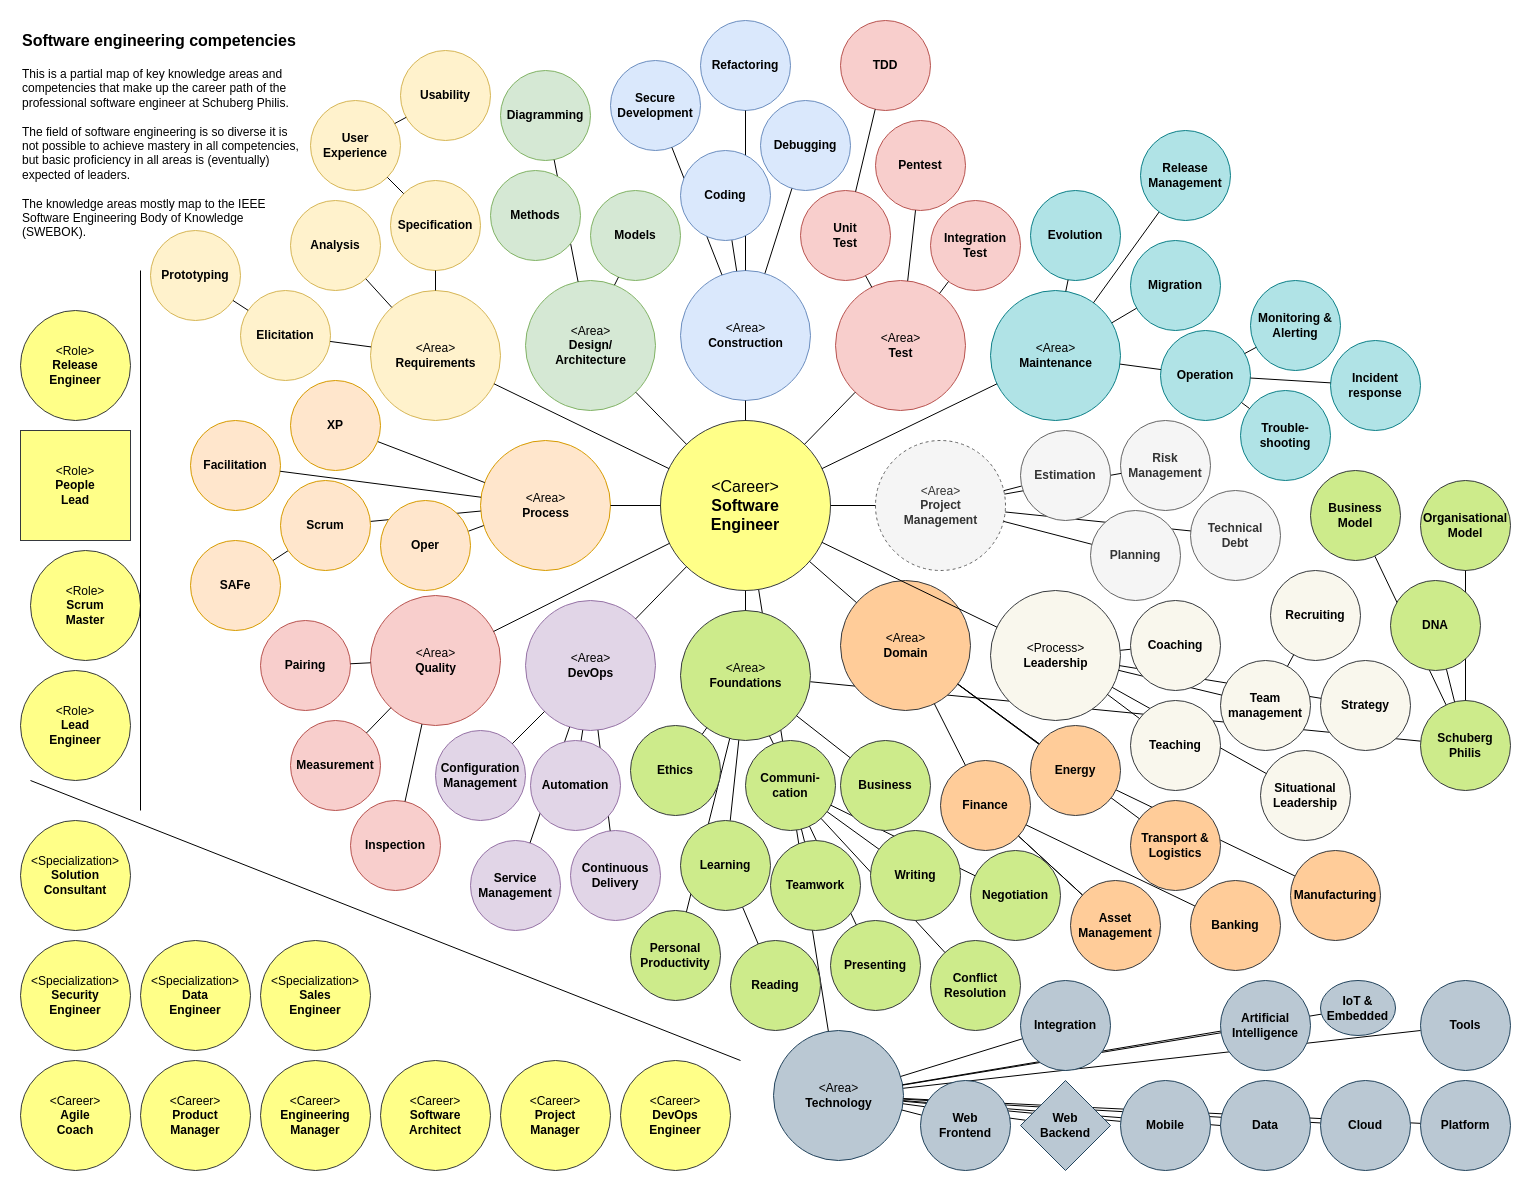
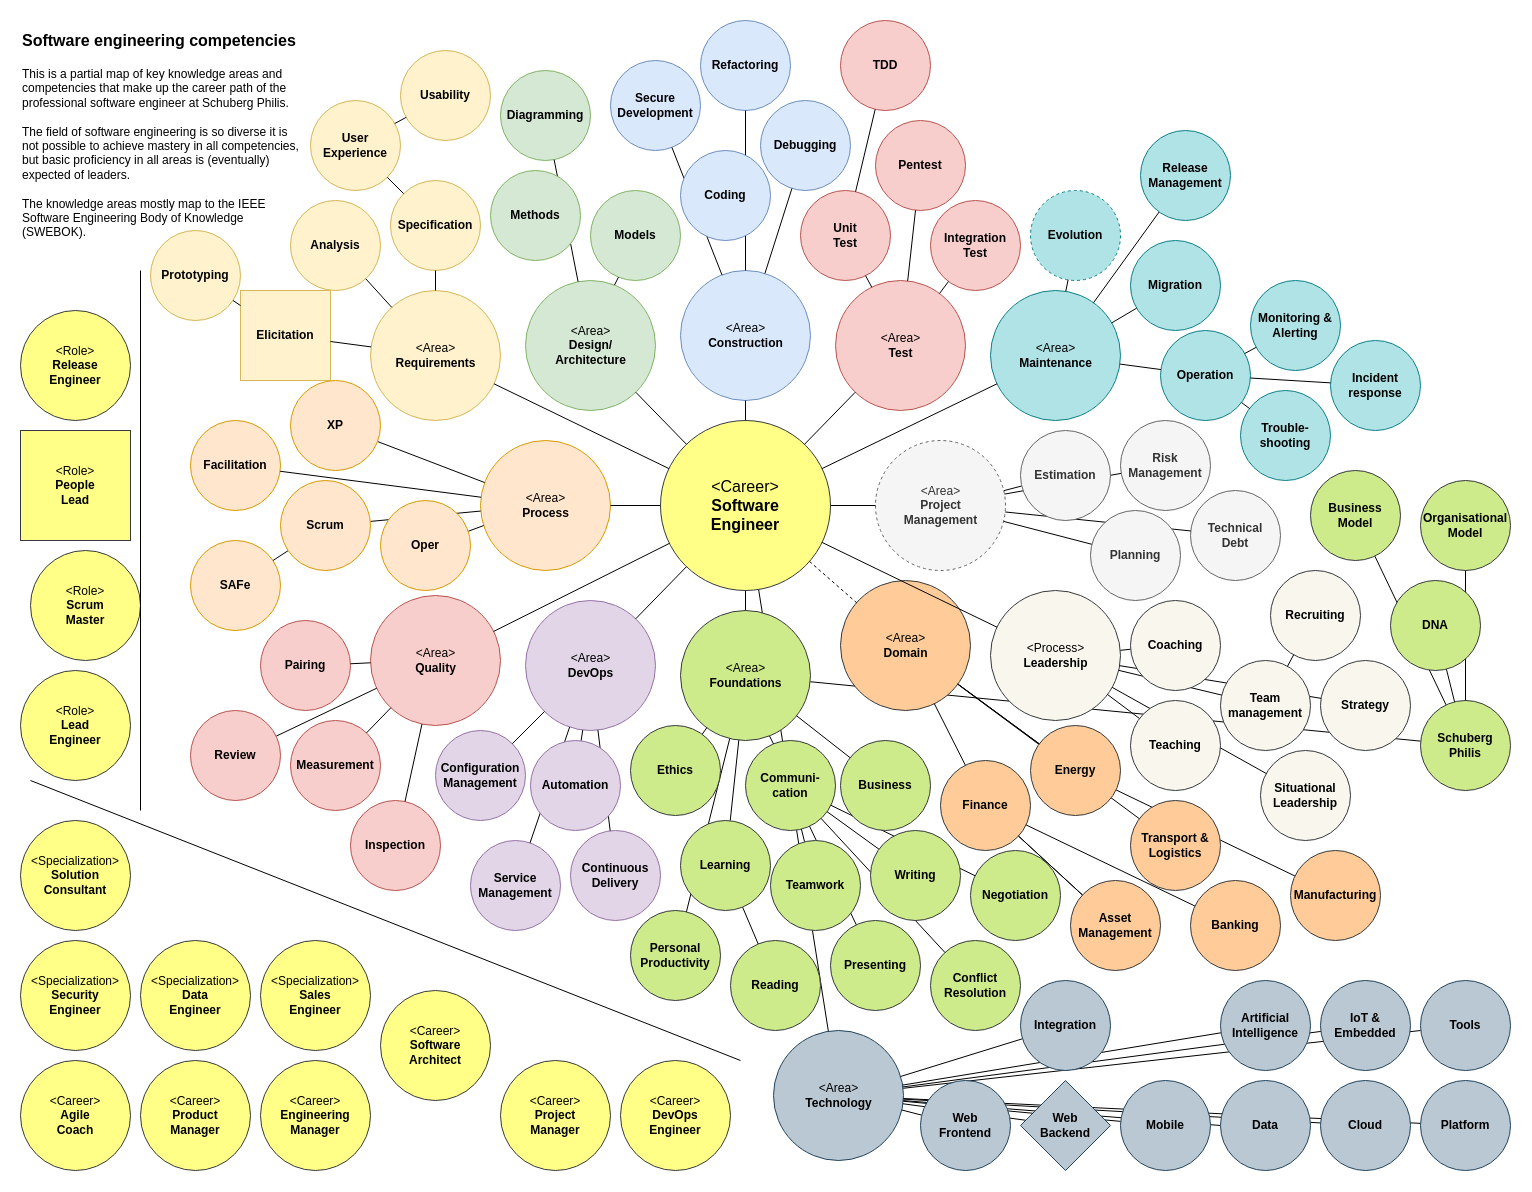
node "Evolution": style solid -> dashed
edge "Coding" -- "<Area> Construction": removed
node "Elicitation": shape ellipse -> rectangle
edge "<Career> Software Engineer" -- "<Area>Domain": style solid -> dashed
edge "<Area> Quality" -- "Review": added
node "Review": added
node "IoT & Embedded": size 75x55 -> 90x90
node "<Career>Software Architect": moved (436, 1116) -> (436, 1046)
